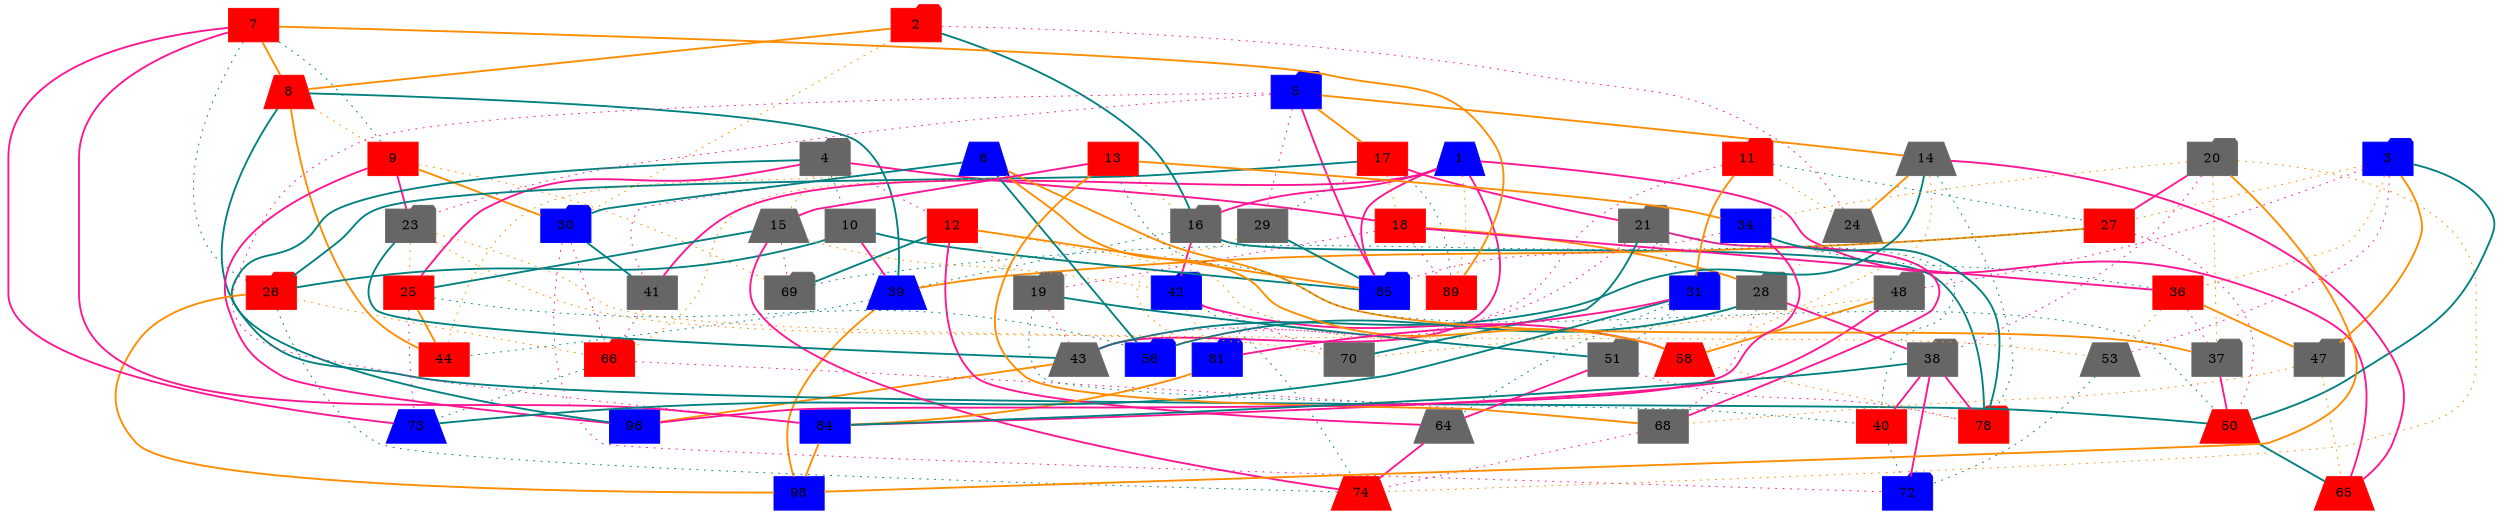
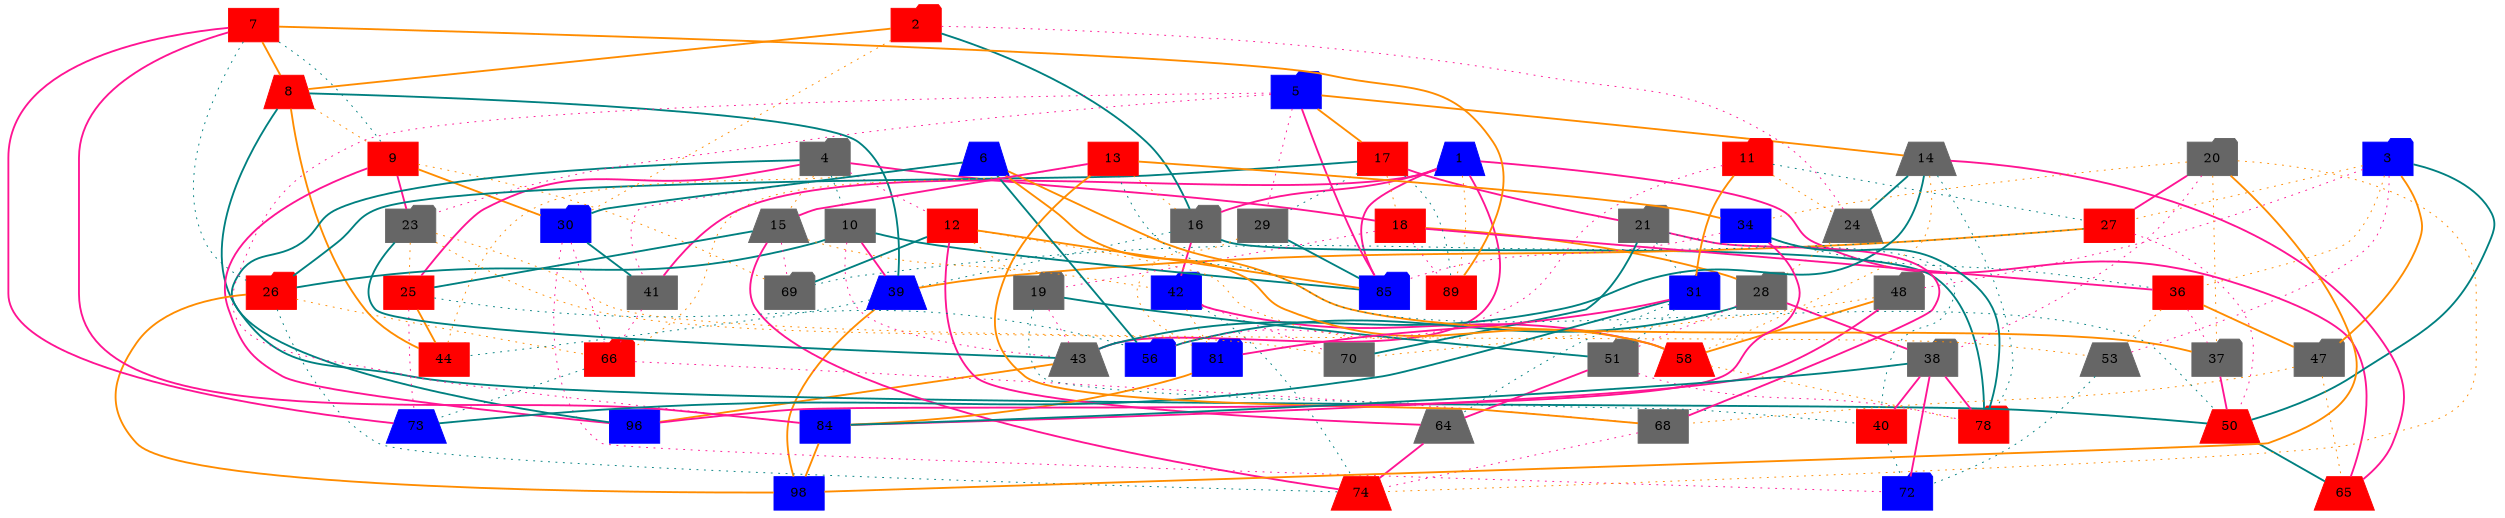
edge "14" -- "24": color darkorange -> teal
edge "21" -- "43": now "10" -- "43"
edge "28" -- "68": now "28" -- "51"
